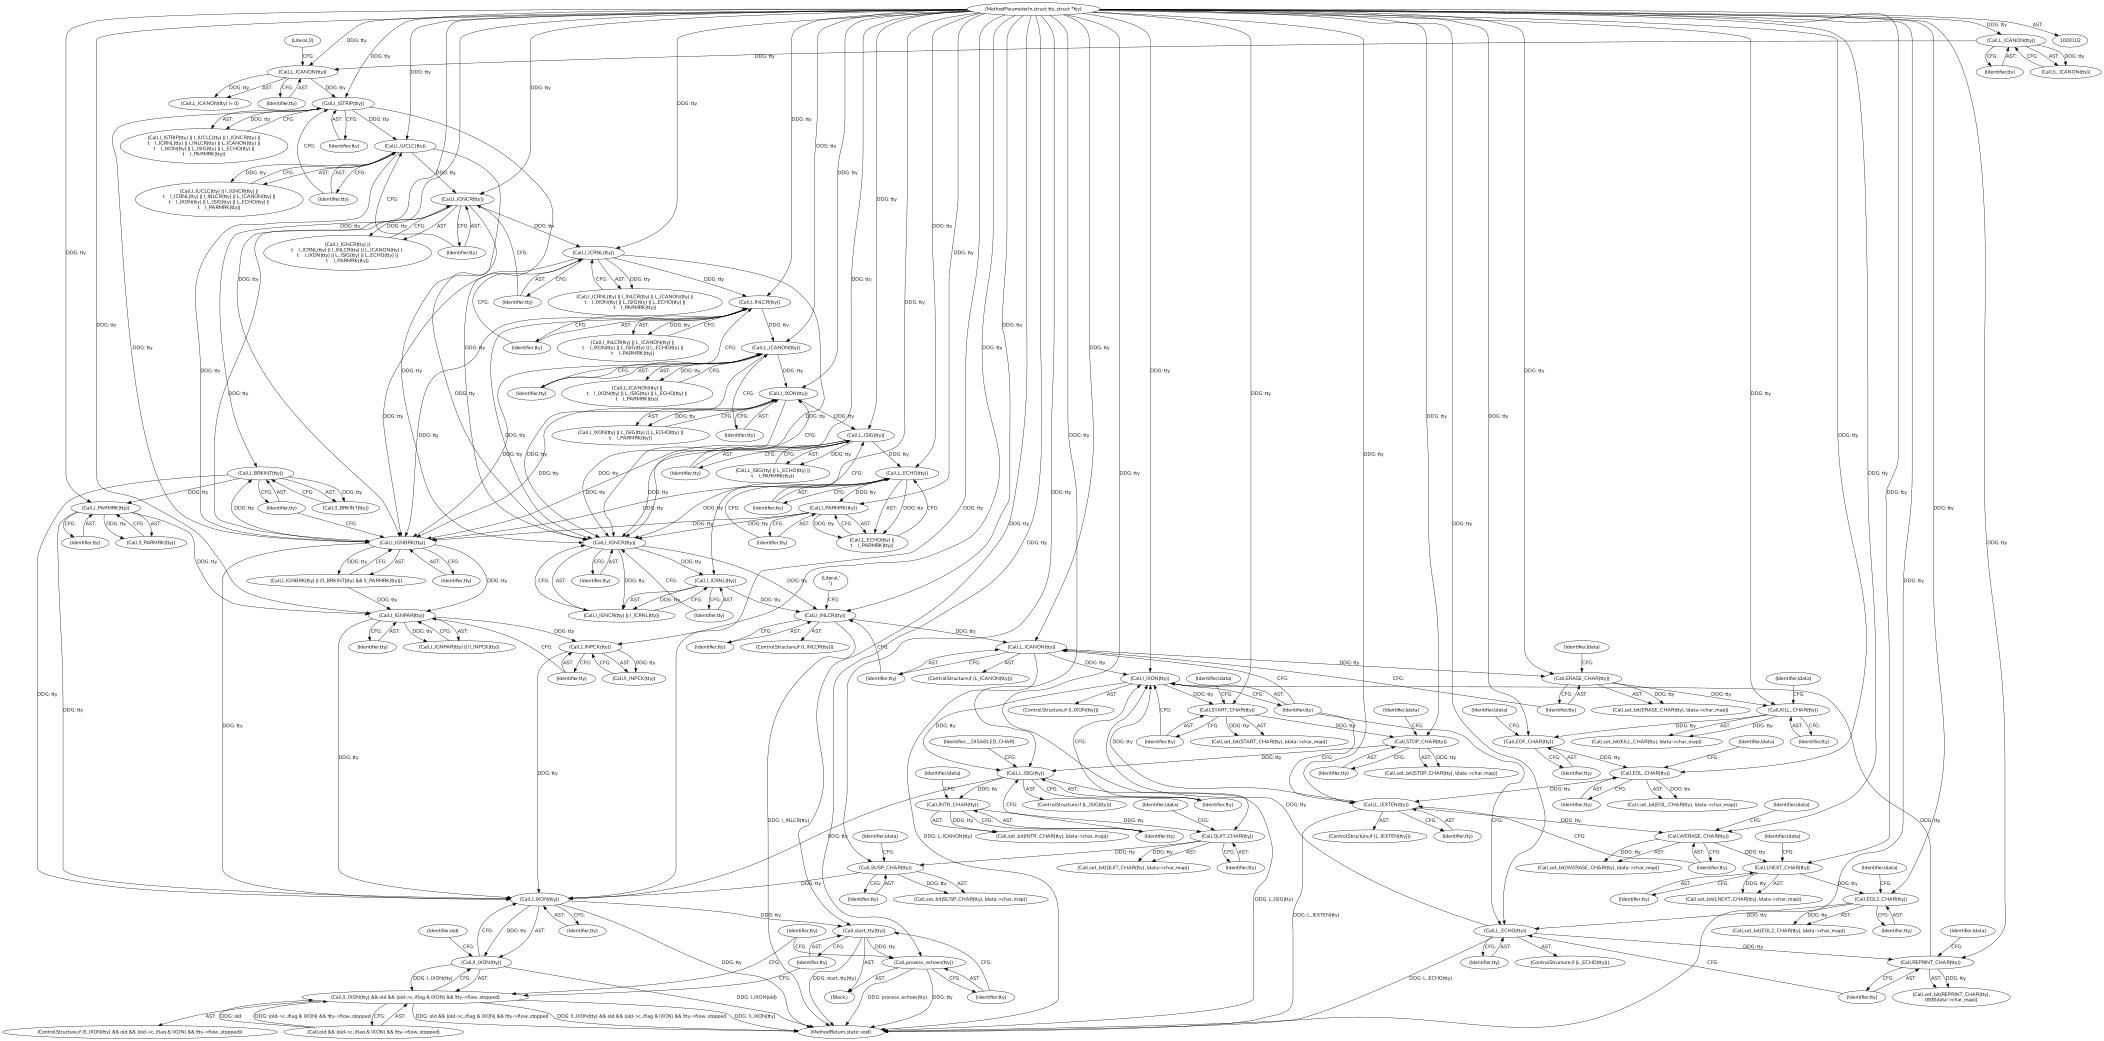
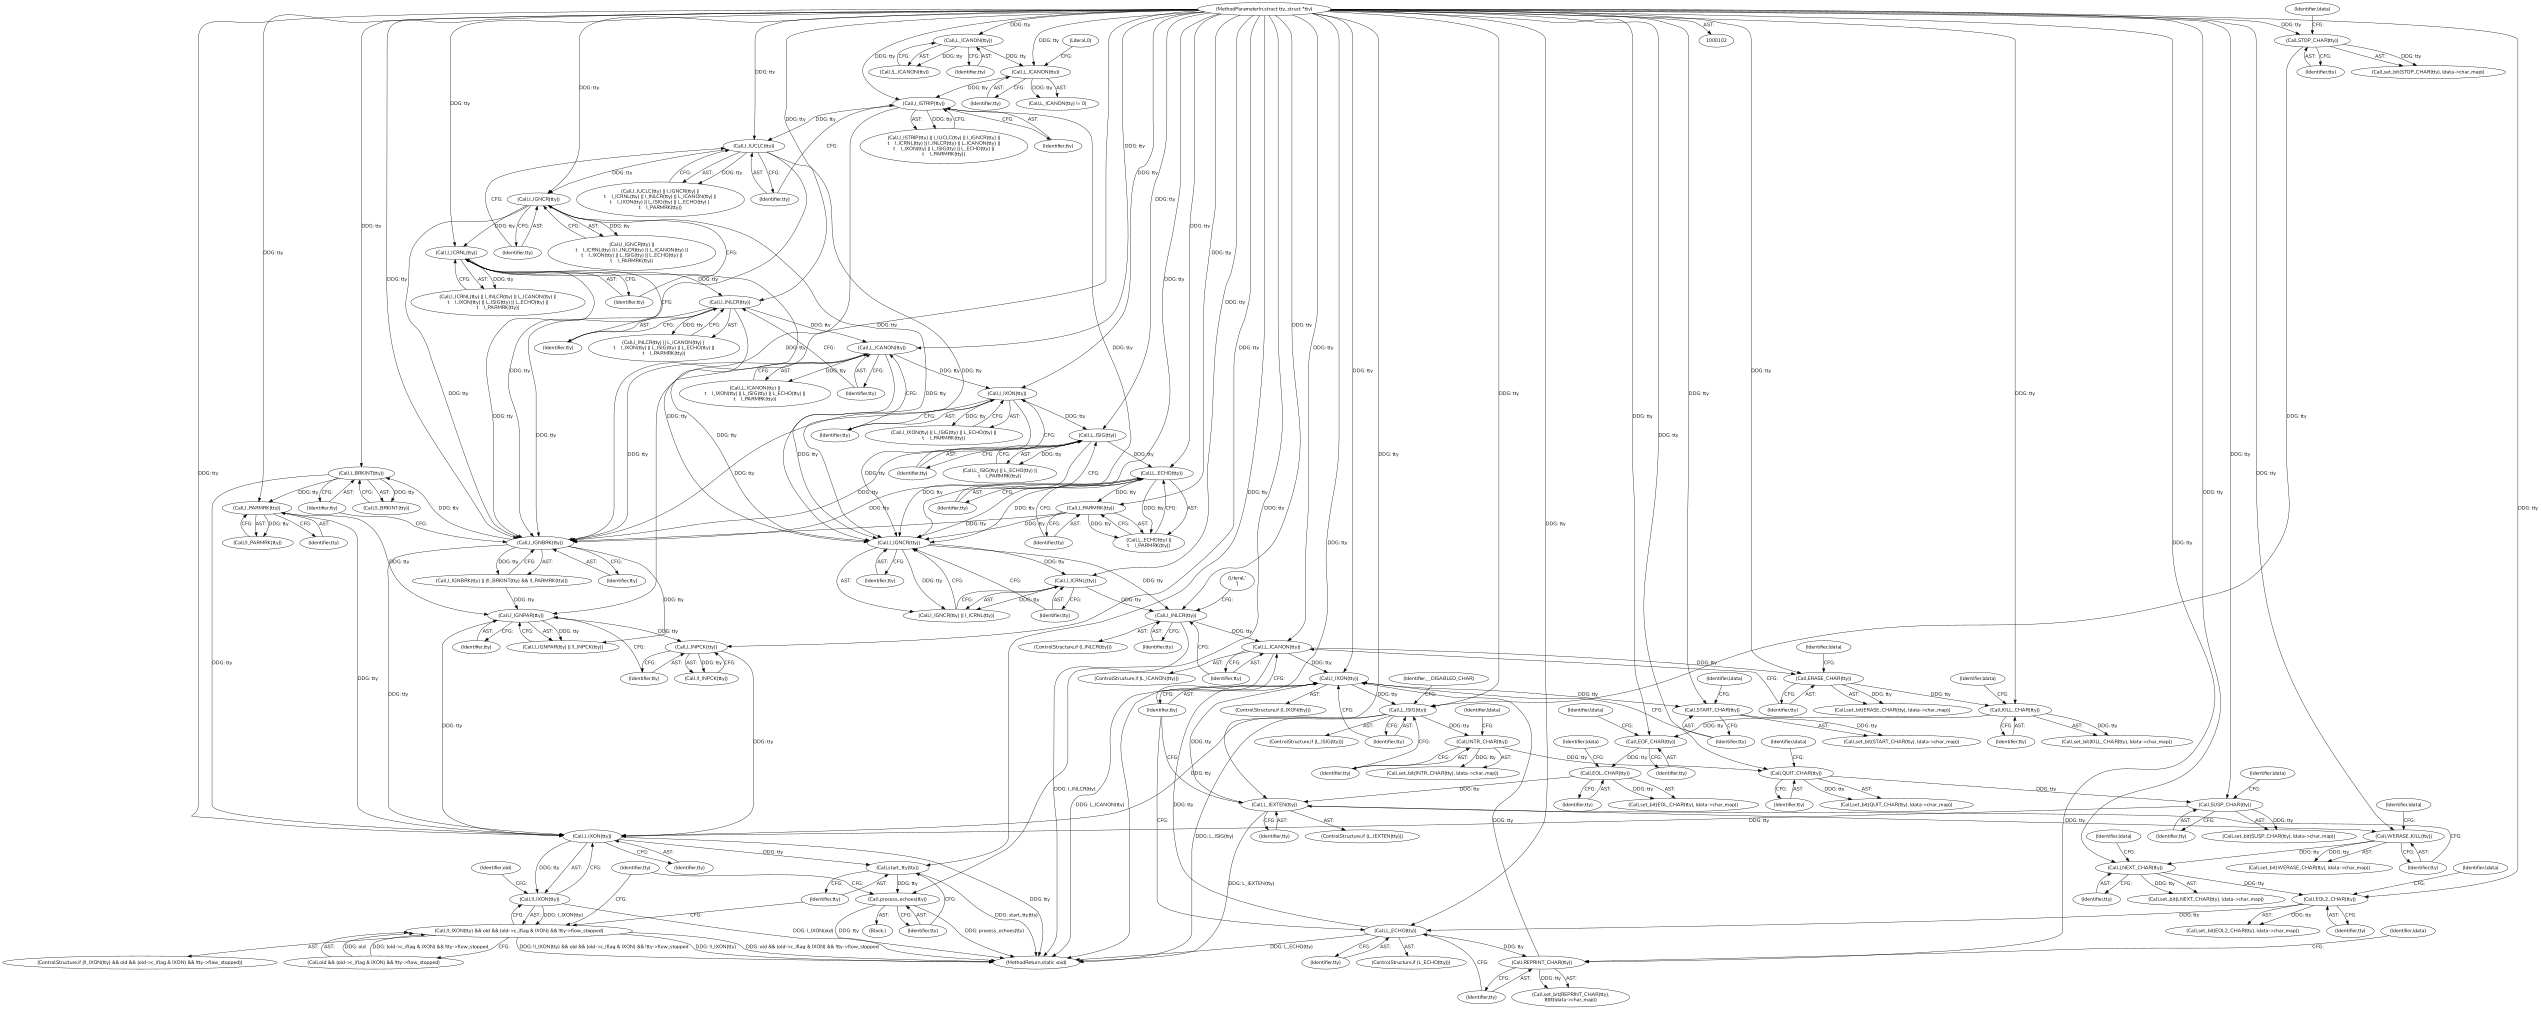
edge "(MethodParameterIn,struct tty_struct *tty)" -> "(Call,EOL_CHAR(tty))": removed, label "DDG: tty"
edge "(Call,I_IGNBRK(tty))" -> "(Call,I_IGNPAR(tty))": now "(Call,I_IGNBRK(tty))" -> "(Call,I_IGNPAR(tty) || !I_INPCK(tty))"
edge "(Call,START_CHAR(tty))" -> "(Call,STOP_CHAR(tty))": removed, label "DDG: tty"
node "(Call,WERASE_CHAR(tty))": label "(Call,WERASE_CHAR(tty))" -> "(Call,WERASE_KILL(tty))"
edge "(Call,start_tty(tty))" -> "(Block,)": removed, label "AST:"
